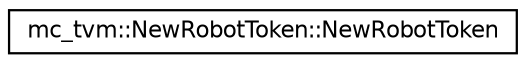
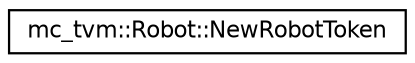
node "mc_tvm::NewRobotToken::NewRobotToken": label "mc_tvm::NewRobotToken::NewRobotToken" -> "mc_tvm::Robot::NewRobotToken"
